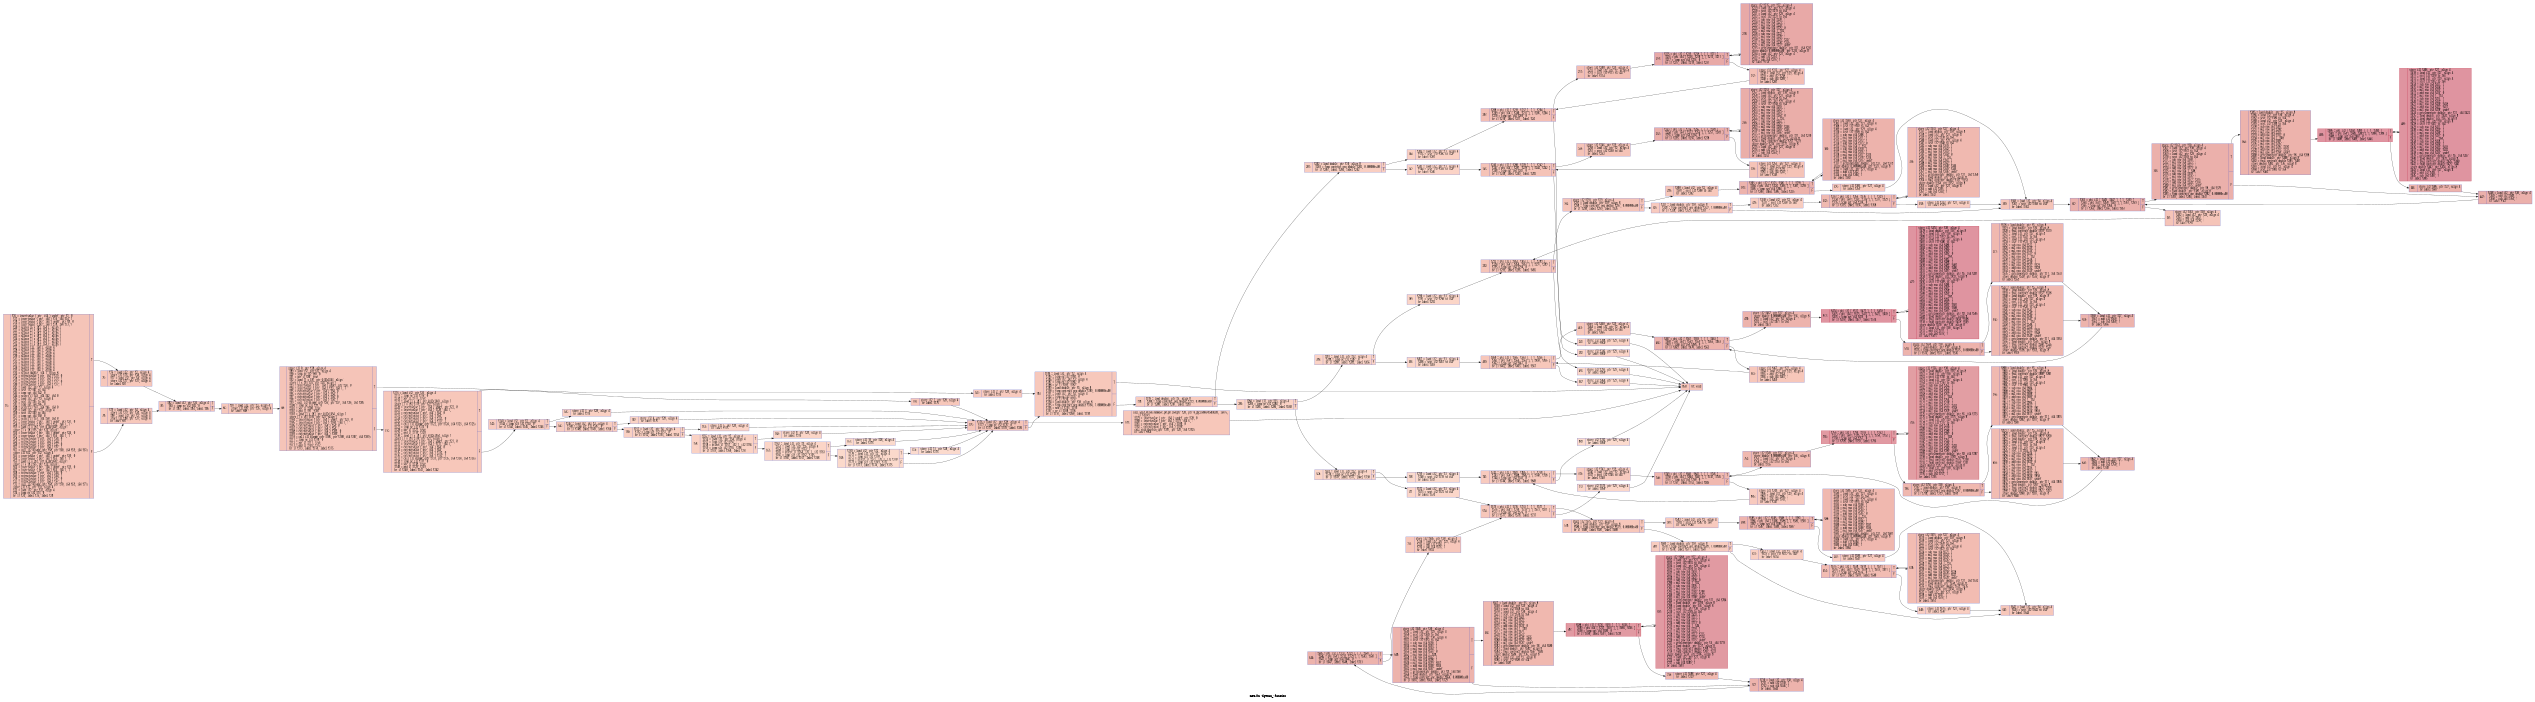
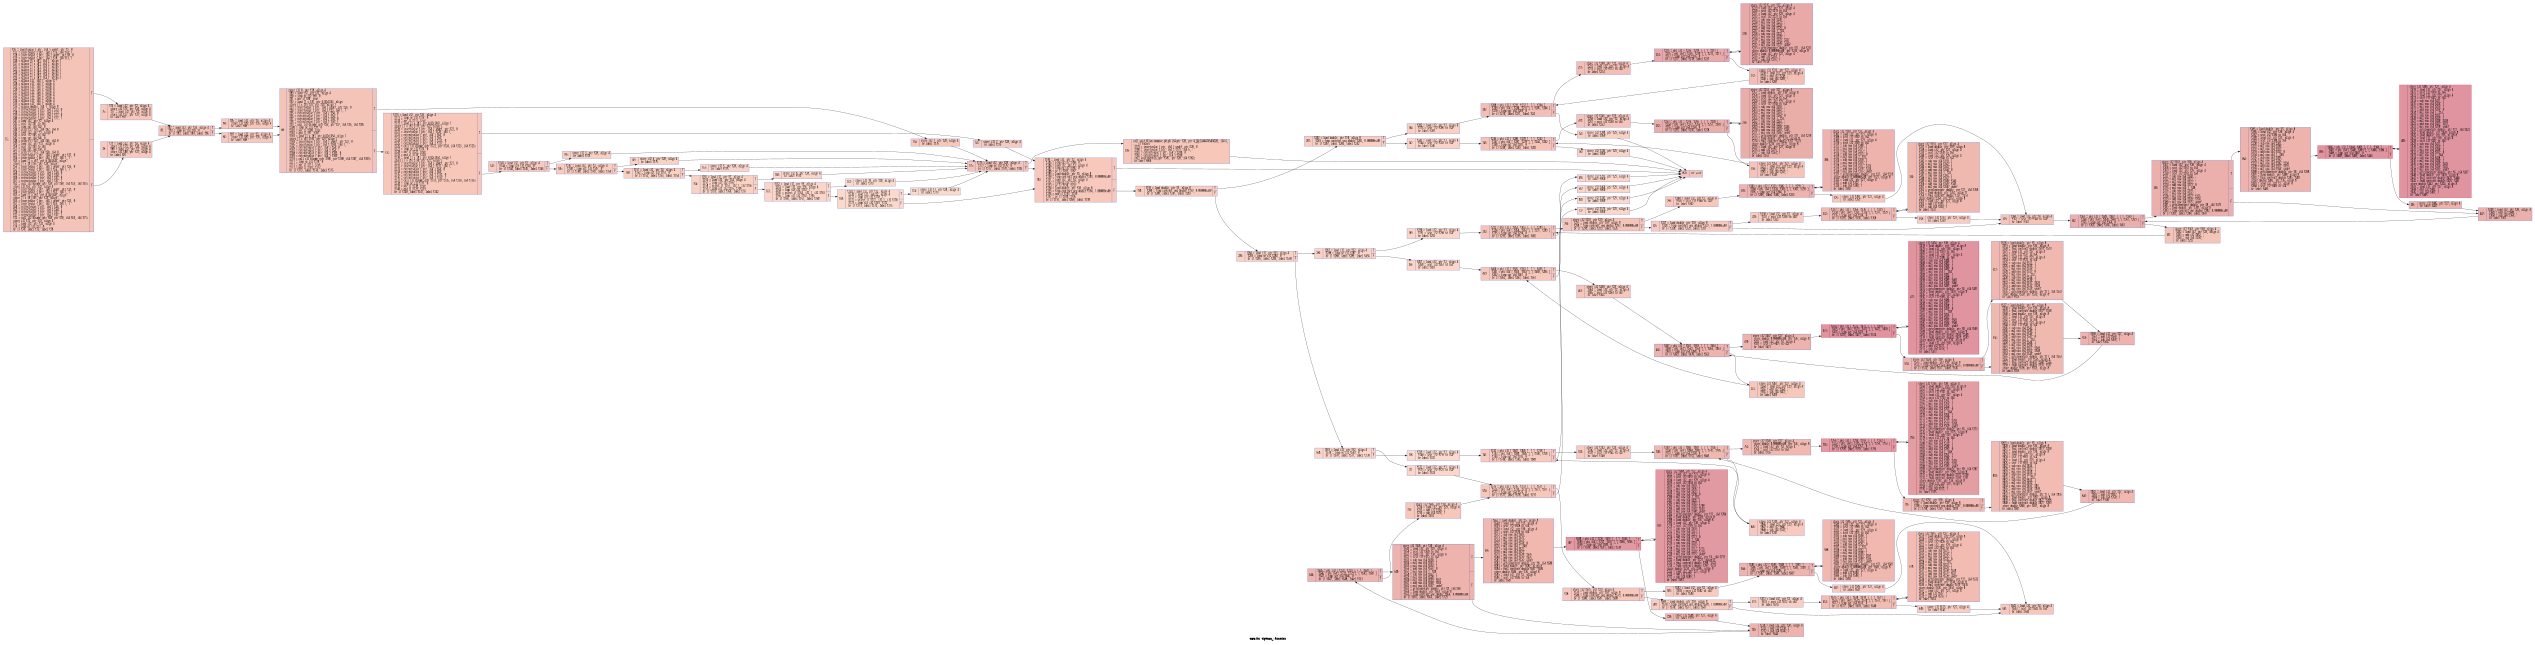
node "84:": added
node "799:": removed
node "168:": text "%170 = load i32, ptr %2, align 4" -> "%170 = load i32, sub %2, align 4"
edge "168:" -> "175:": now "168:" -> "183:"
